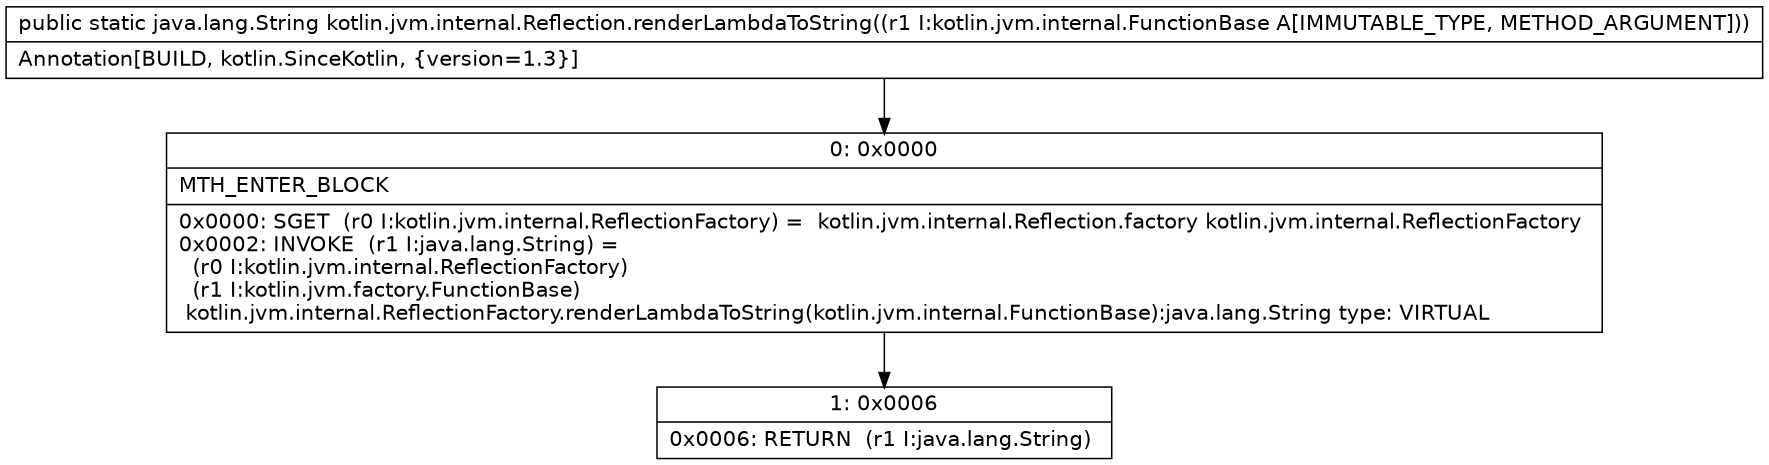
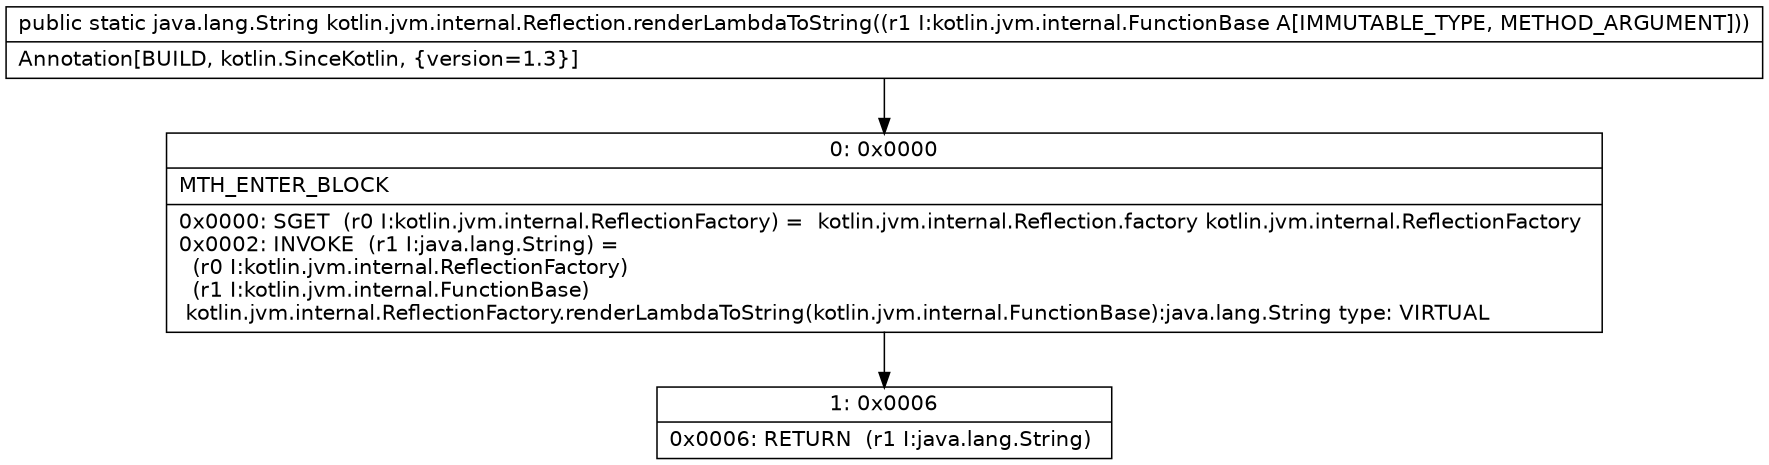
node "0: 0x0000": text "(r1 I:kotlin.jvm.factory.FunctionBase)" -> "(r1 I:kotlin.jvm.internal.FunctionBase)"
